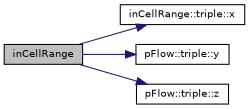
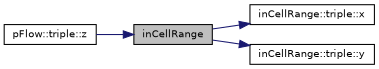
node "pFlow::triple::y": label "pFlow::triple::y" -> "inCellRange::triple::y"
edge "inCellRange" -> "pFlow::triple::z": reversed
